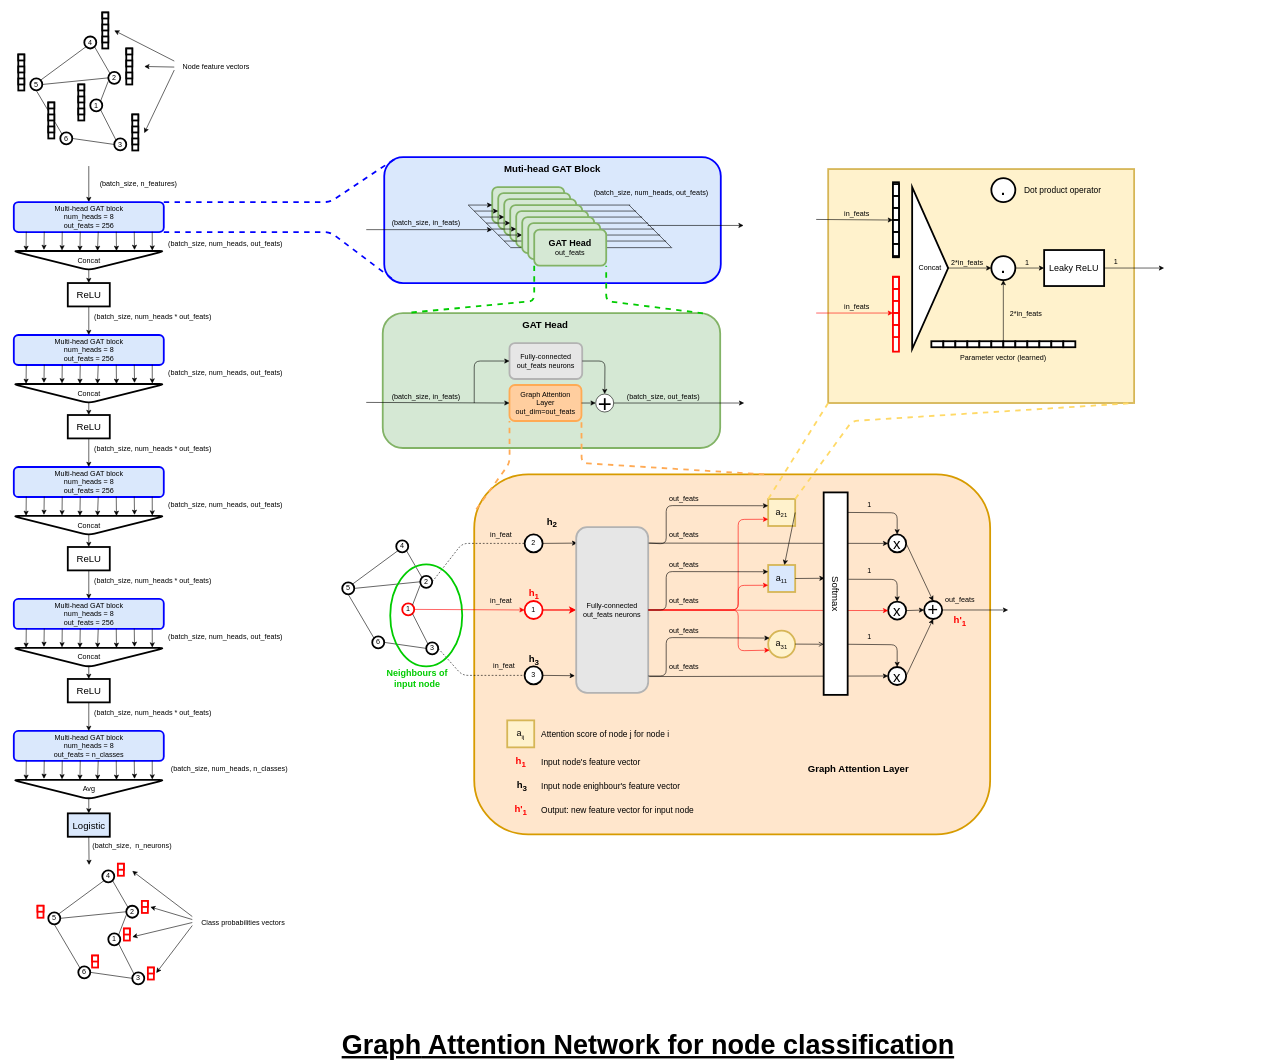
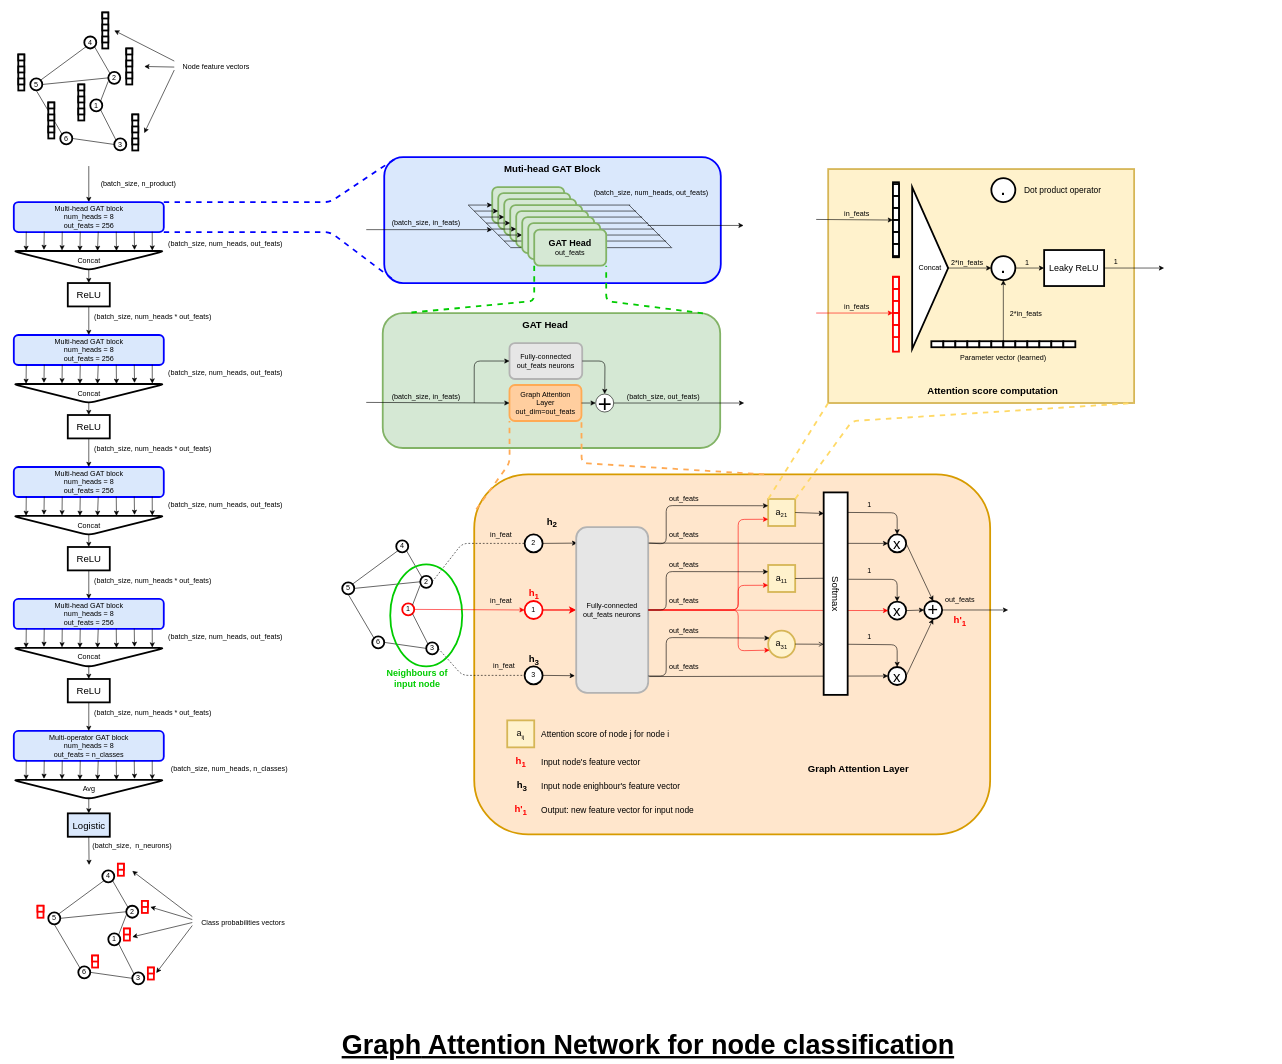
node "(batch_size, n_features)": label "(batch_size, n_features)" -> "(batch_size, n_product)"
node "Attention score computation": added
edge "a21" -> "a11": now "a21" -> "Softmax"
node "a11": fillcolor #dae8fc -> #fff2cc
edge "a11" -> "Softmax": arrowhead classic -> none
node "Multi-head GAT block num_heads = 8 out_feats = n_classes": label "Multi-head GAT block num_heads = 8 out_feats = n_classes" -> "Multi-operator GAT block num_heads = 8 out_feats = n_classes"
